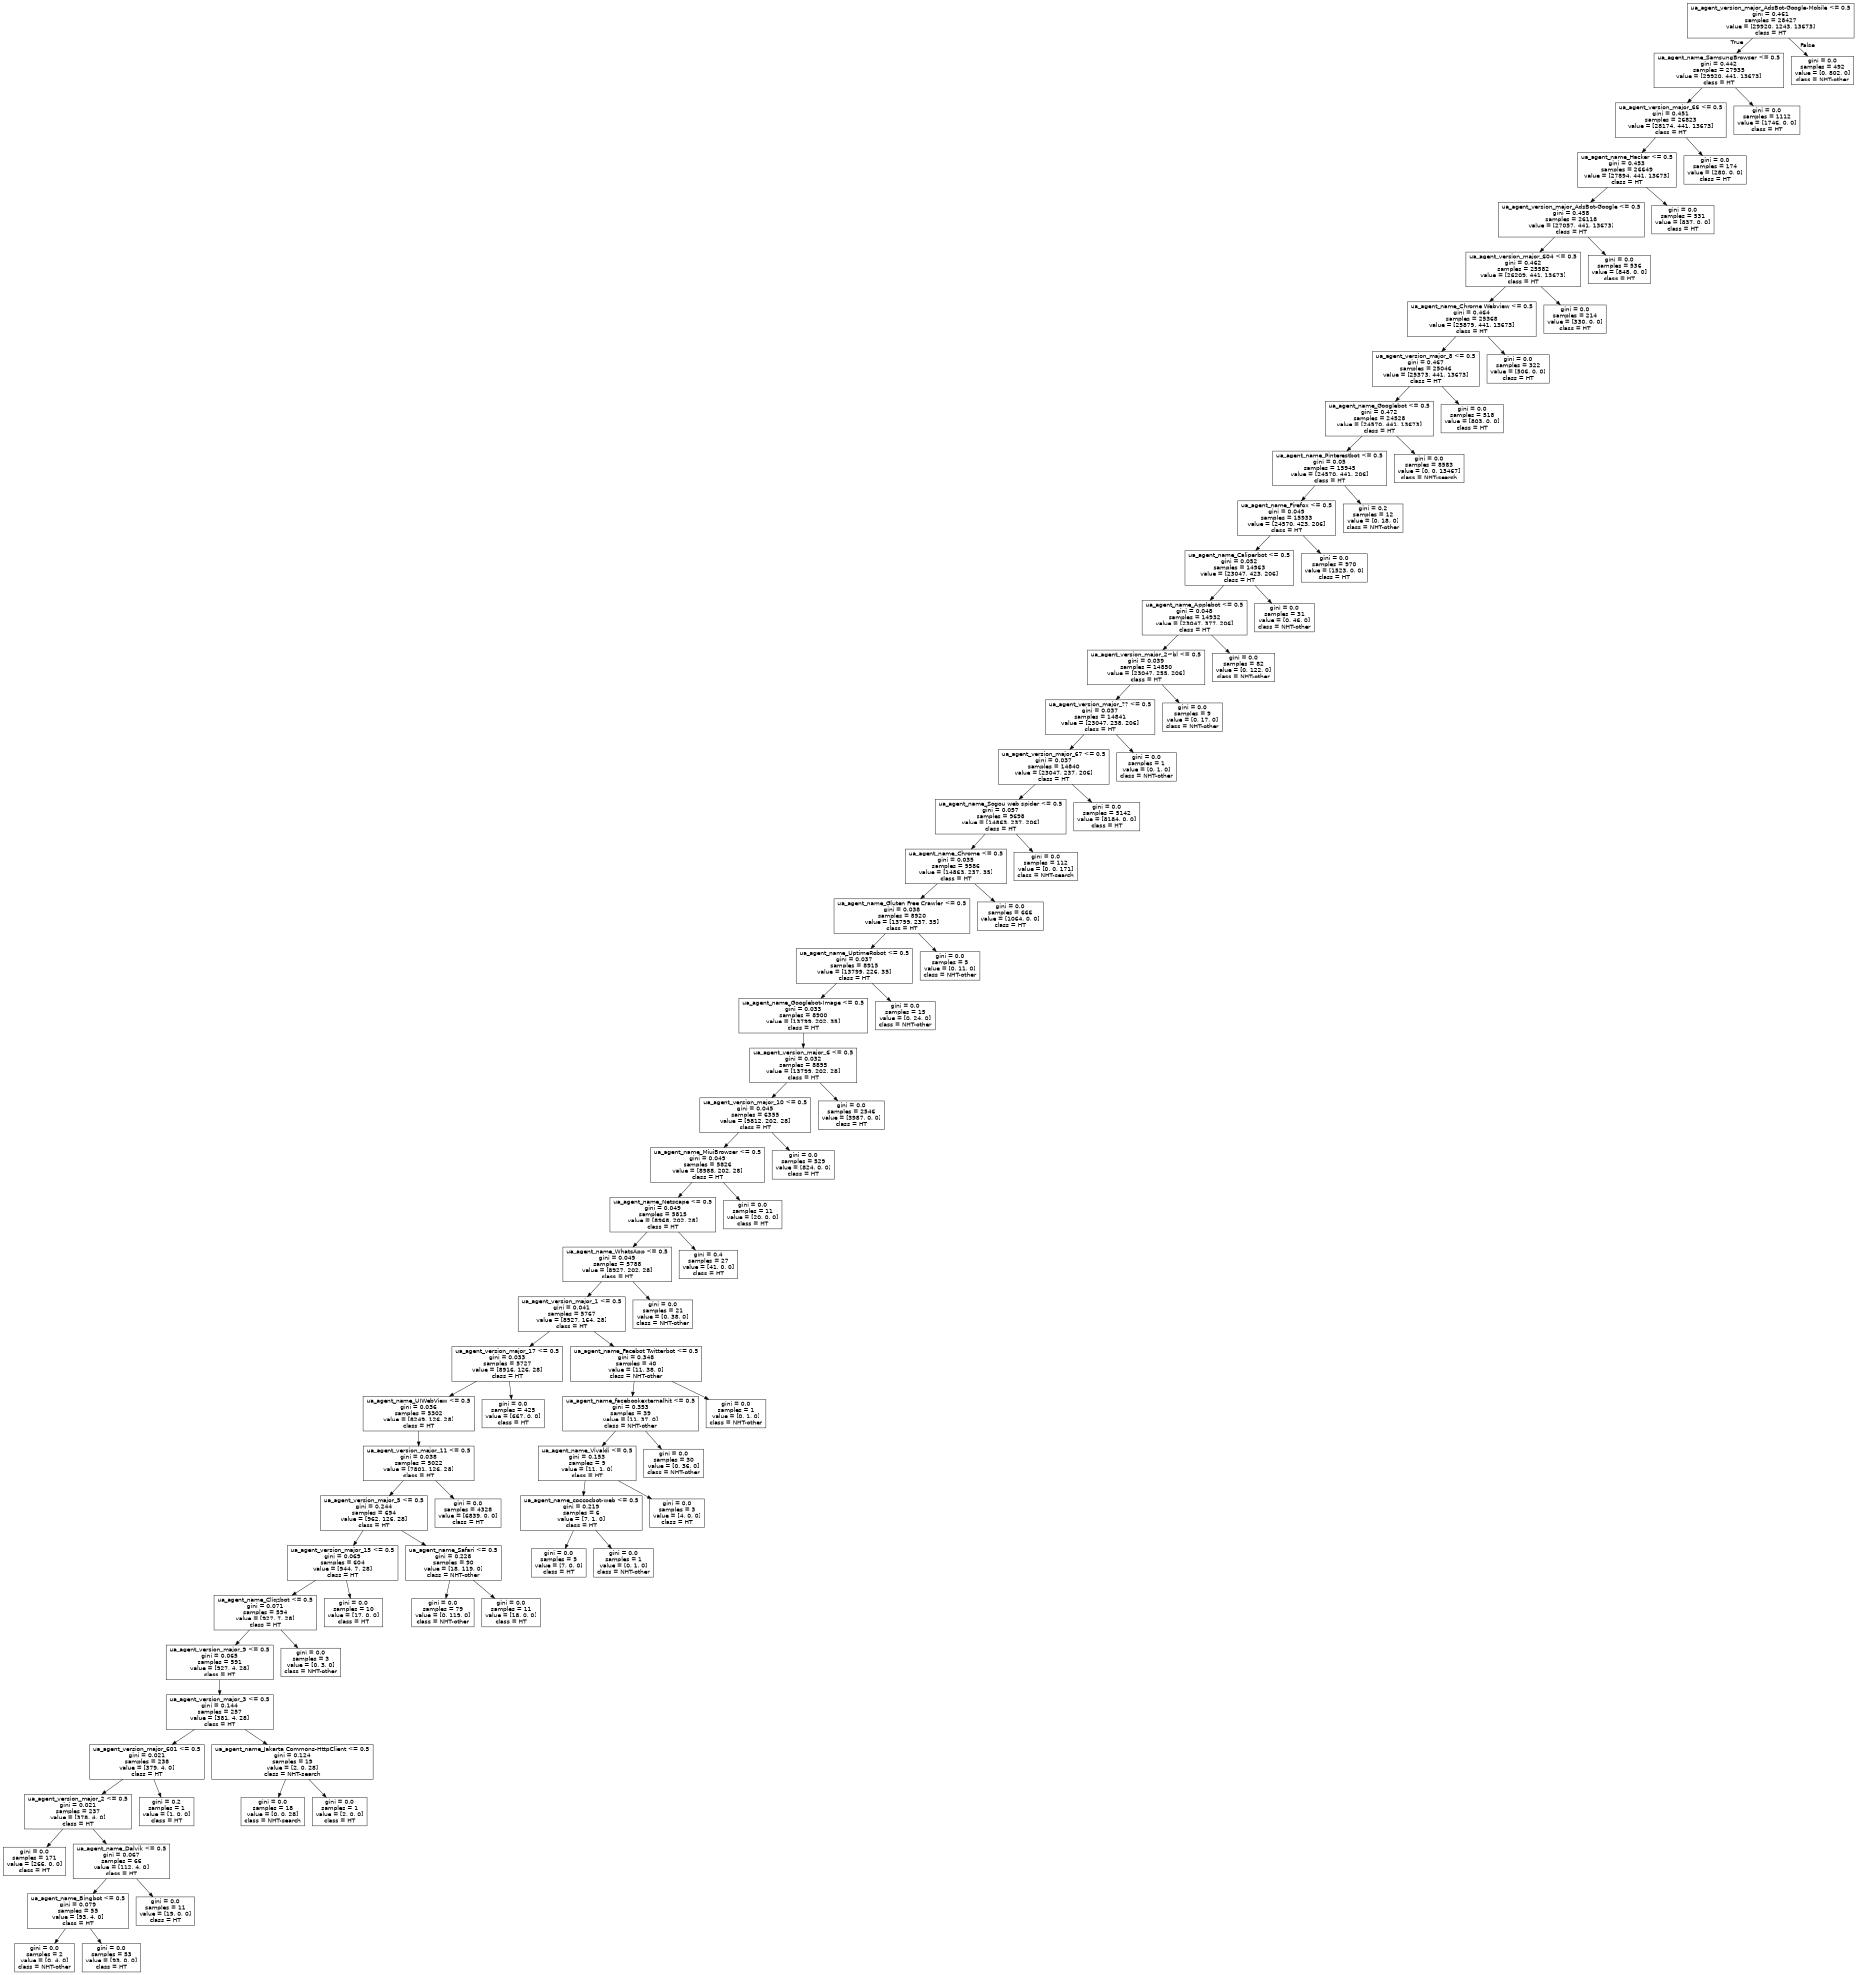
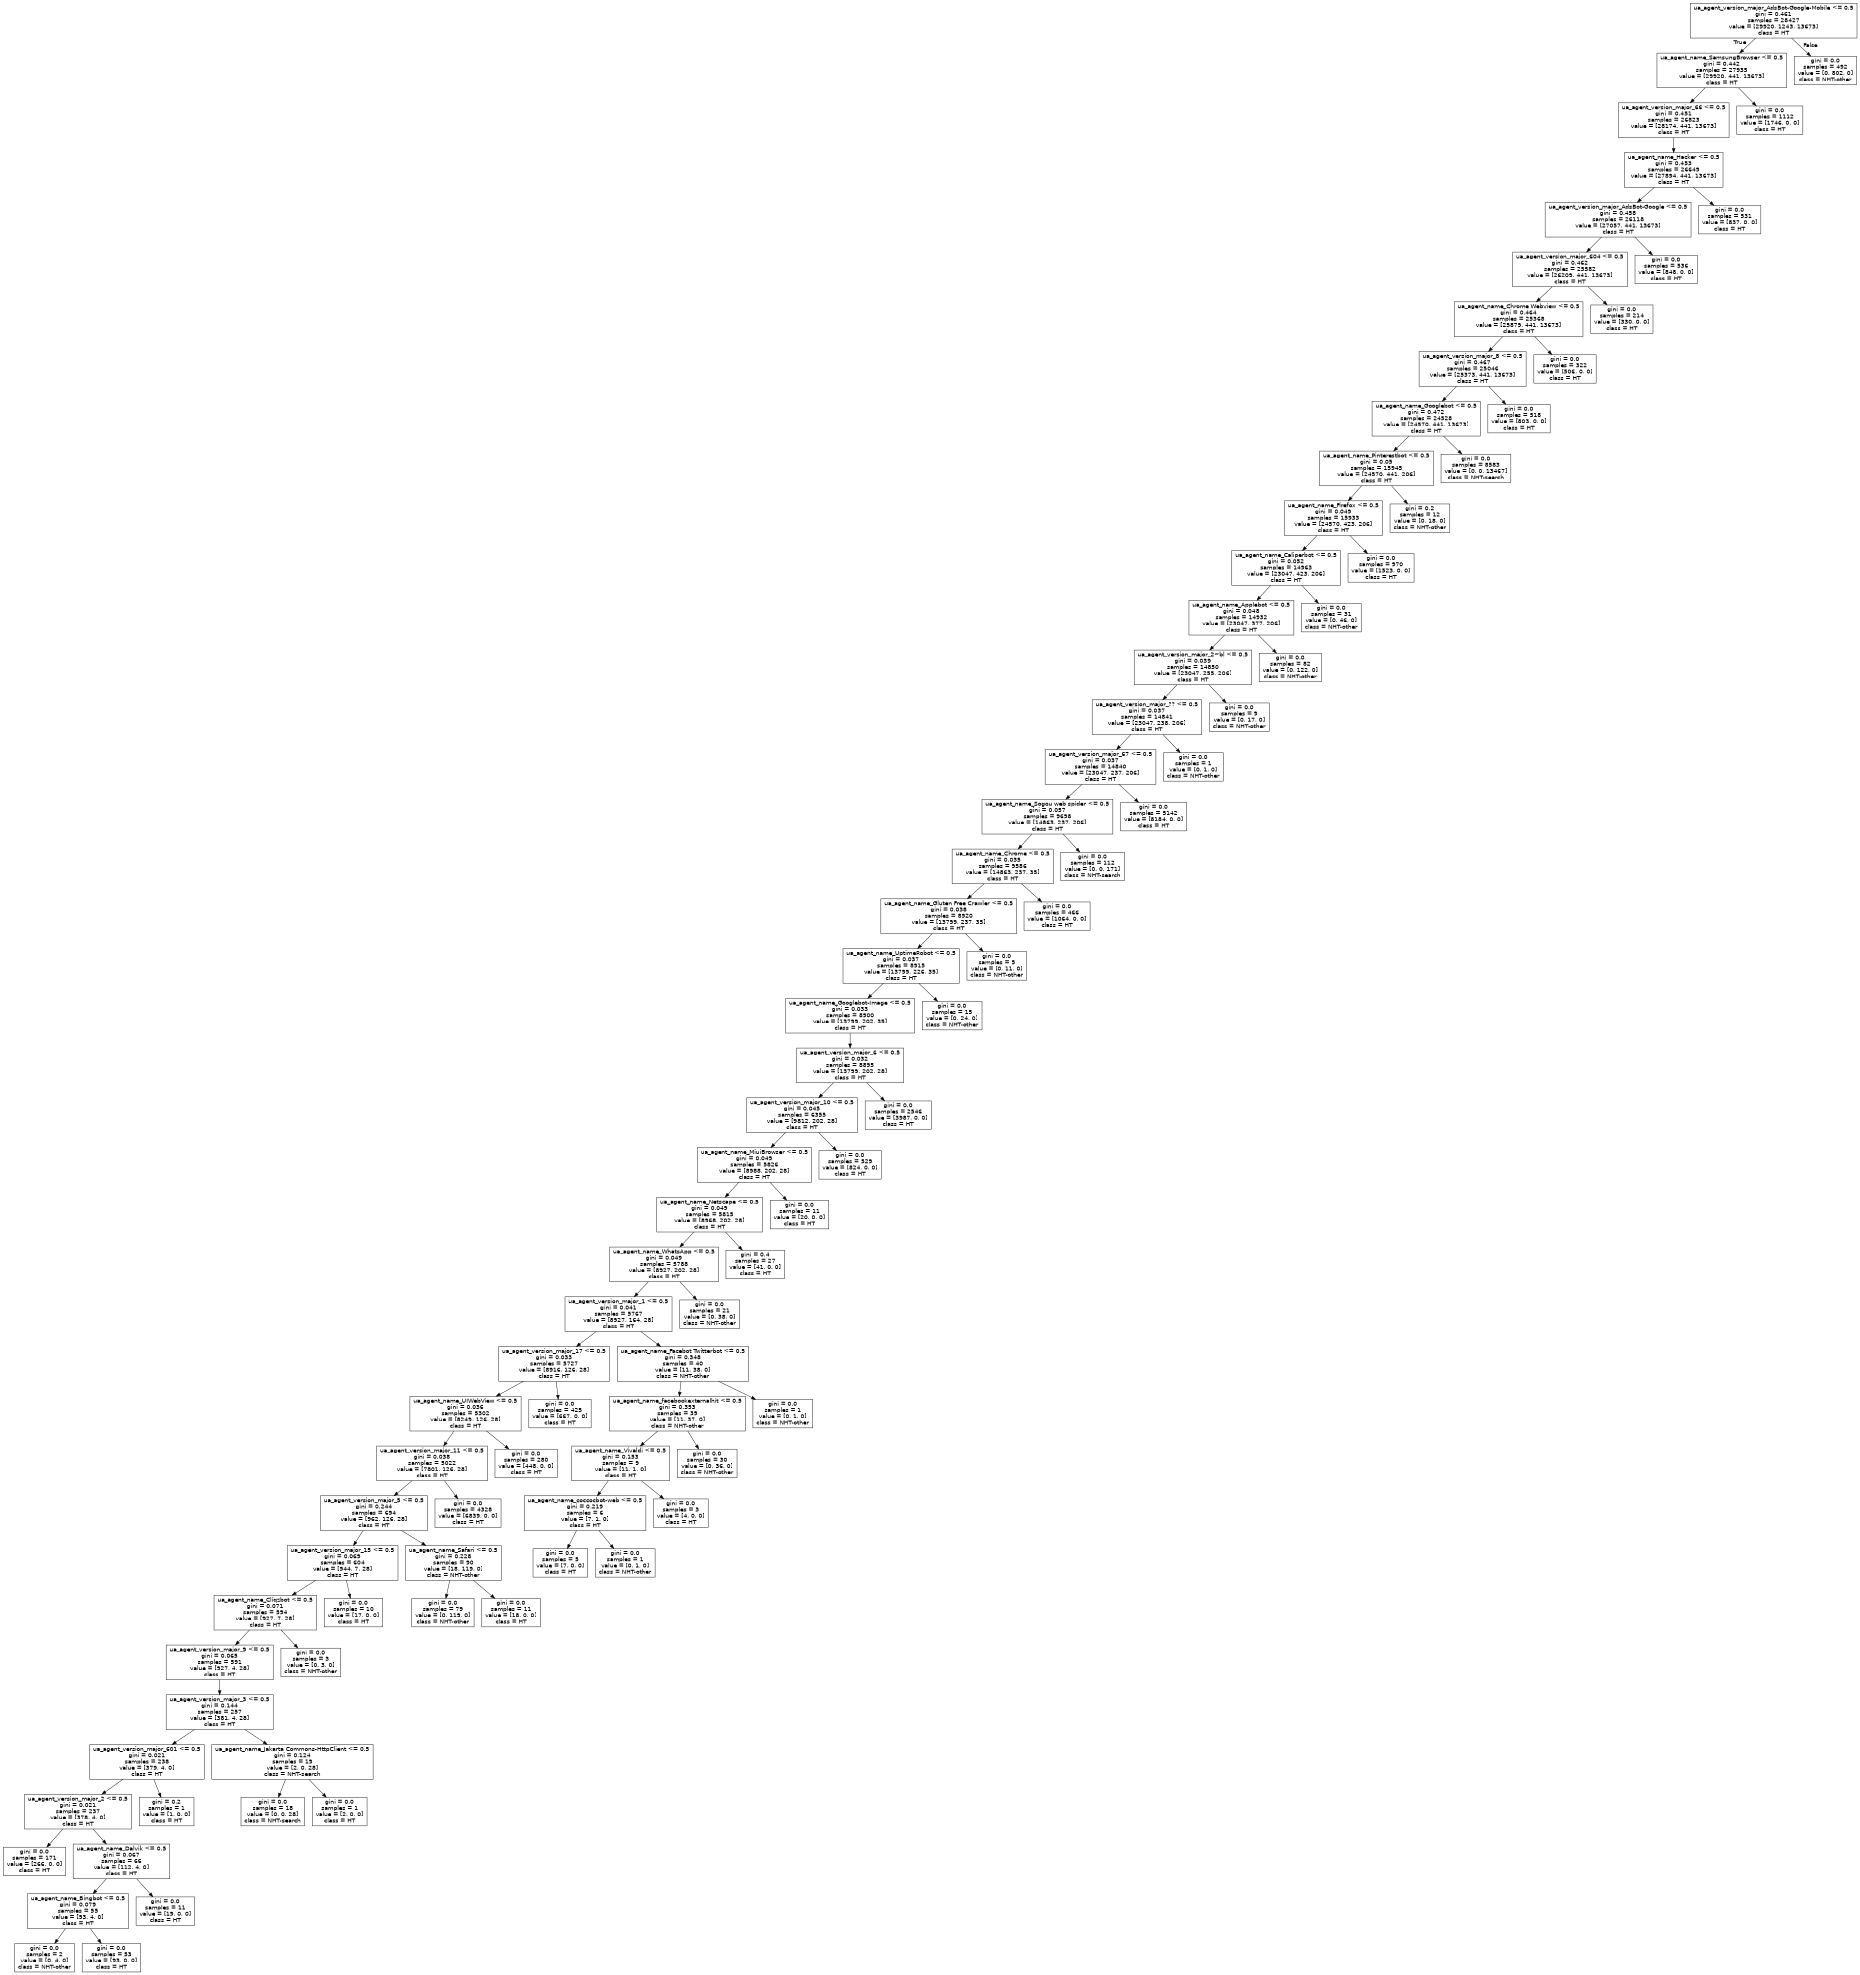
node "gini = 0.0 samples = 174 value = [280, 0, 0] class = HT": removed
node "gini = 0.0 samples = 666 value = [1064, 0, 0] class = HT": label "gini = 0.0 samples = 666 value = [1064, 0, 0] class = HT" -> "gini = 0.0 samples = 466 value = [1064, 0, 0] class = HT"
node "gini = 0.0 samples = 280 value = [448, 0, 0] class = HT": added
